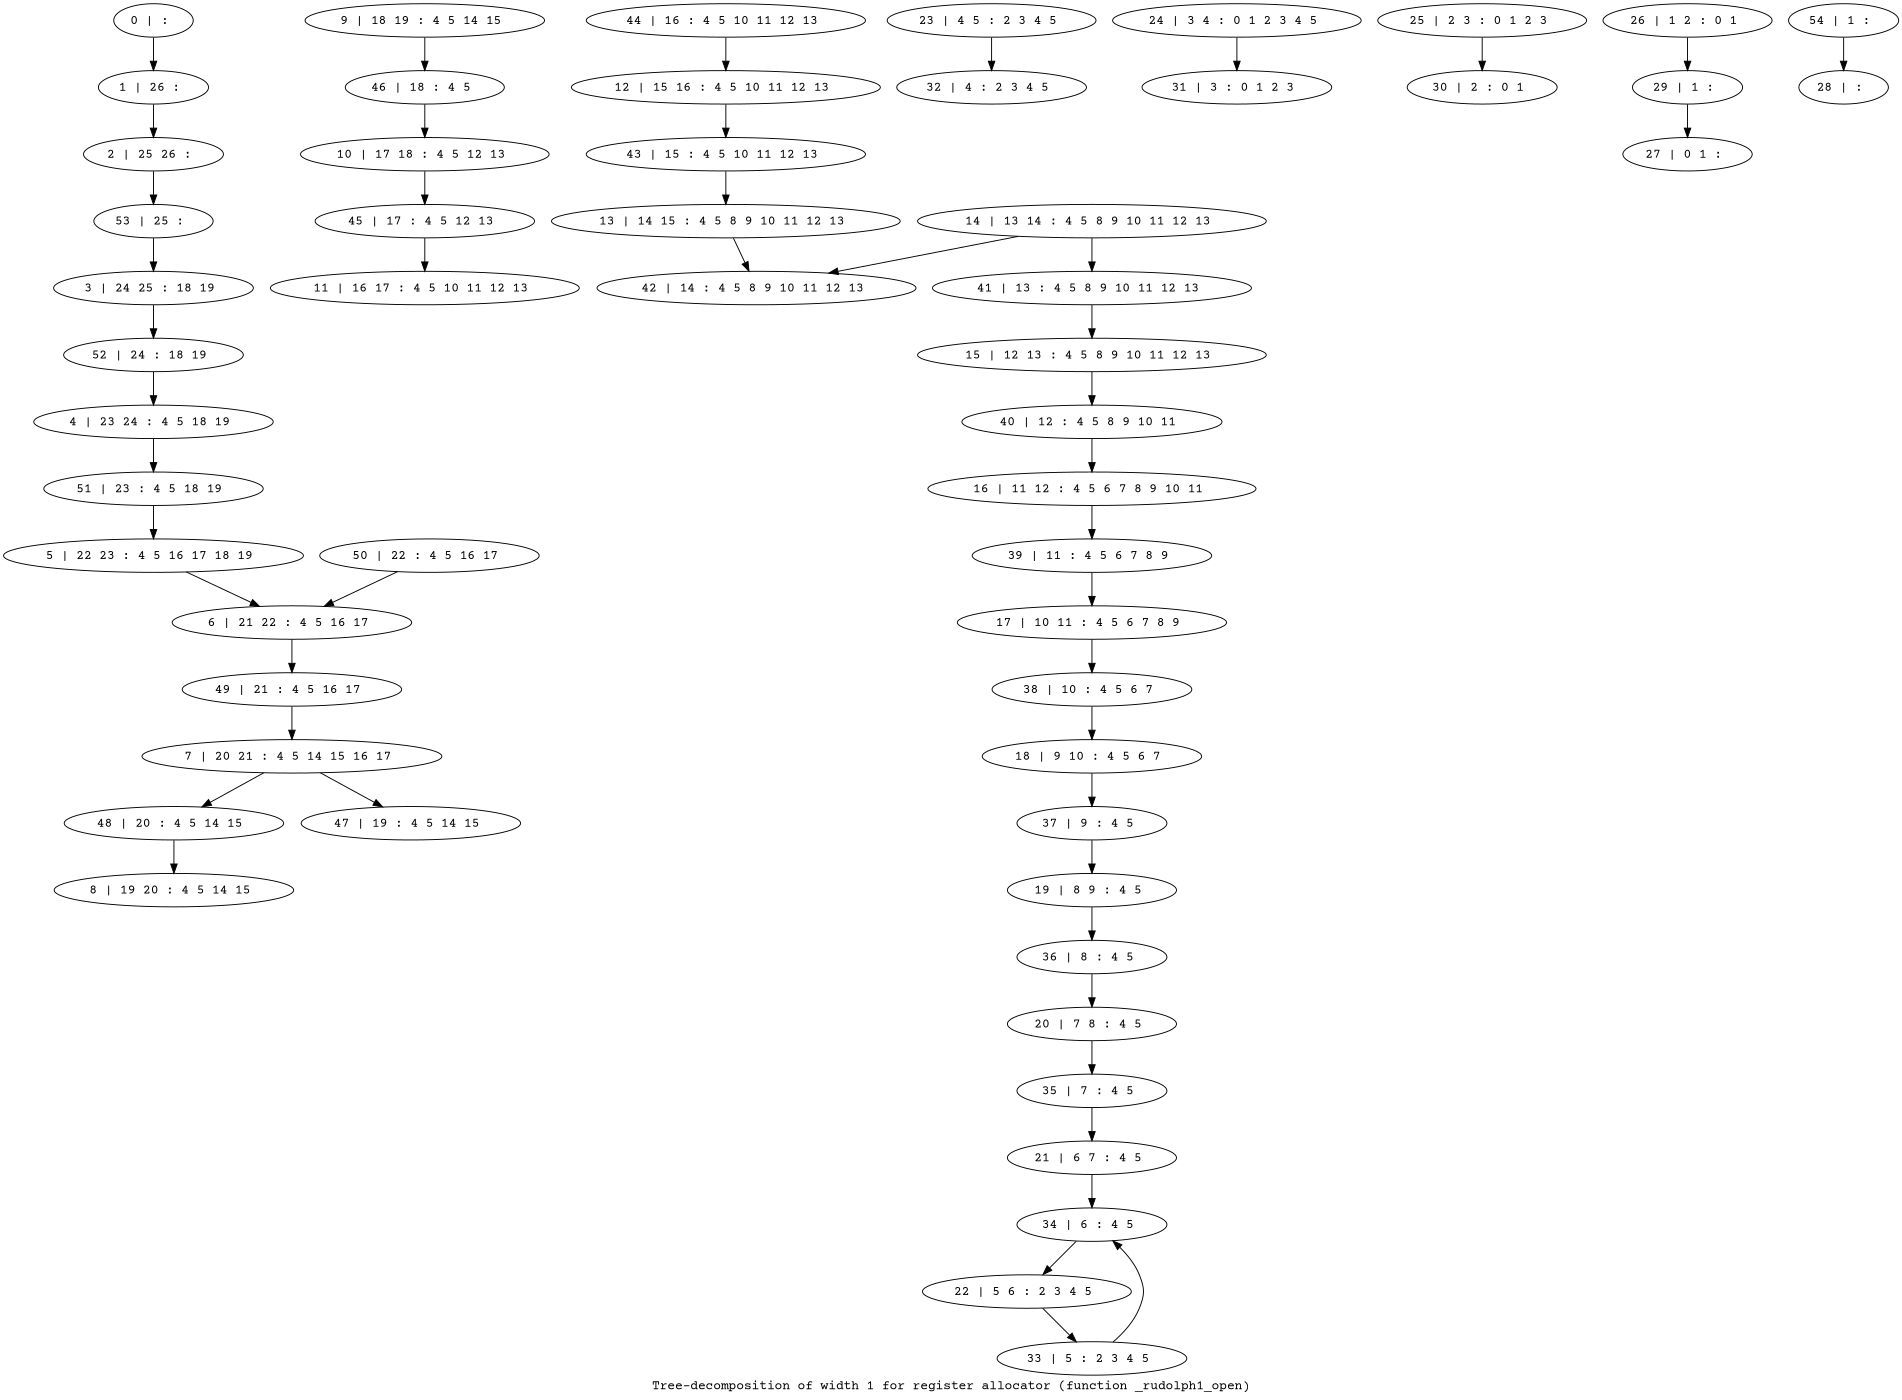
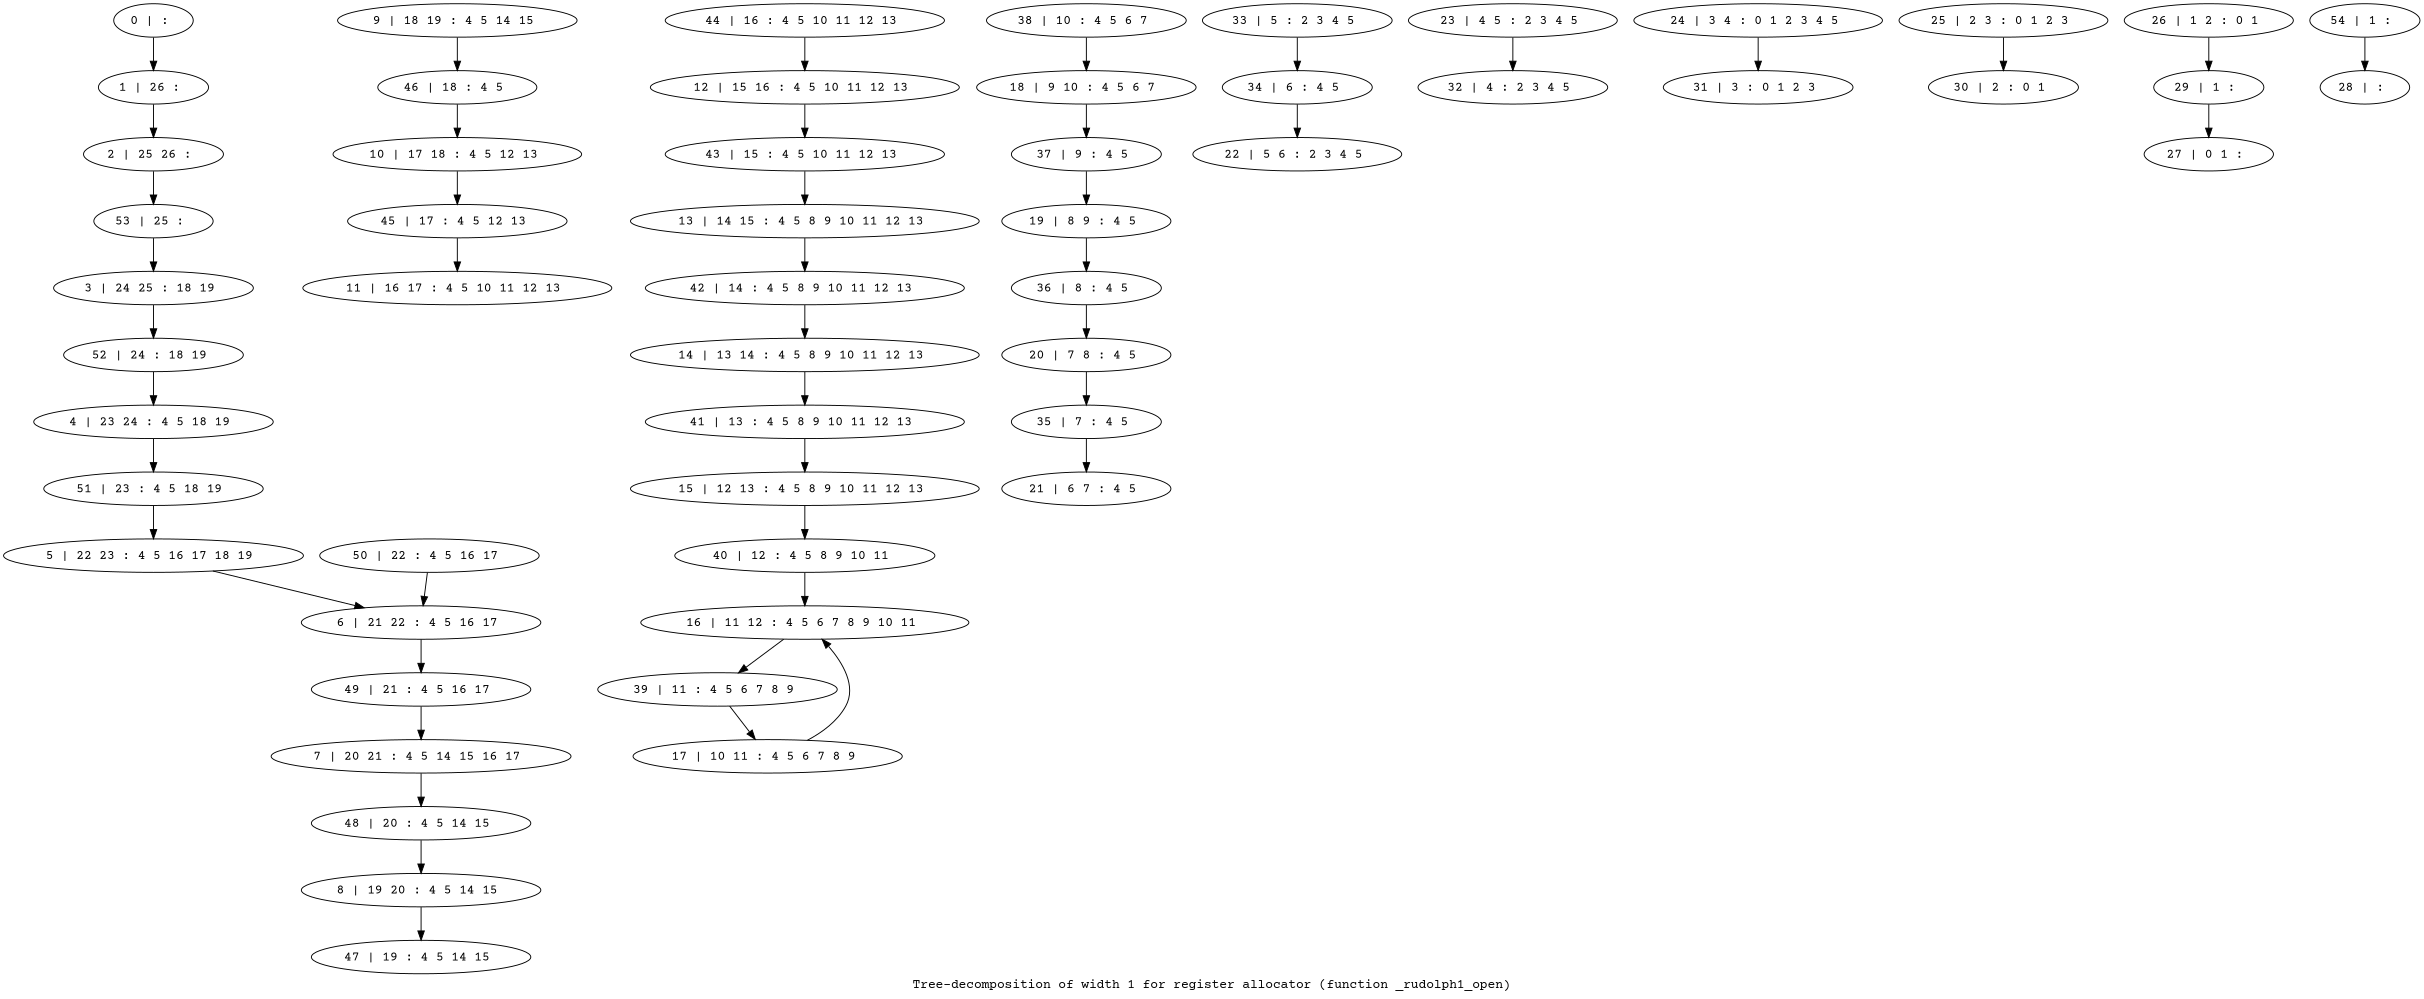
edge "14 | 13 14 : 4 5 8 9 10 11 12 13" -> "42 | 14 : 4 5 8 9 10 11 12 13": reversed
edge "17 | 10 11 : 4 5 6 7 8 9" -> "38 | 10 : 4 5 6 7": now "17 | 10 11 : 4 5 6 7 8 9" -> "16 | 11 12 : 4 5 6 7 8 9 10 11"
edge "7 | 20 21 : 4 5 14 15 16 17" -> "47 | 19 : 4 5 14 15": now "8 | 19 20 : 4 5 14 15" -> "47 | 19 : 4 5 14 15"
edge "21 | 6 7 : 4 5" -> "34 | 6 : 4 5": removed
edge "22 | 5 6 : 2 3 4 5" -> "33 | 5 : 2 3 4 5": removed
